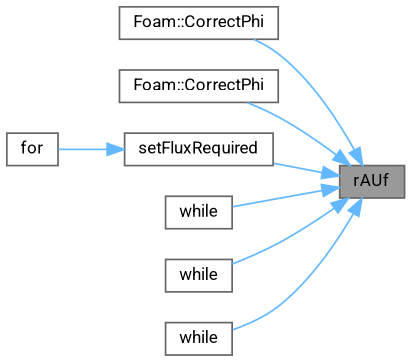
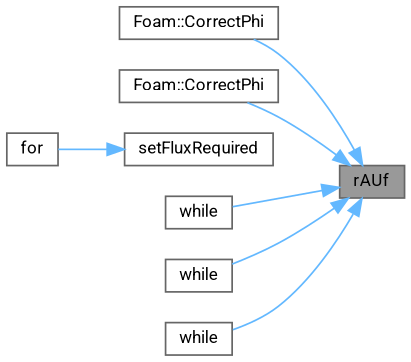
edge "setFluxRequired" -> "rAUf": removed
